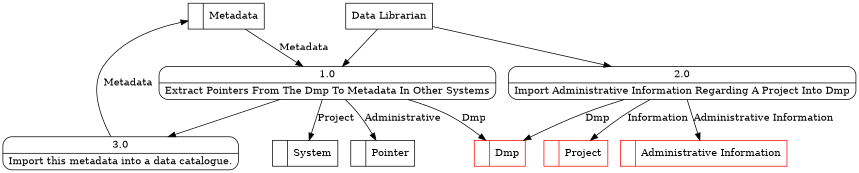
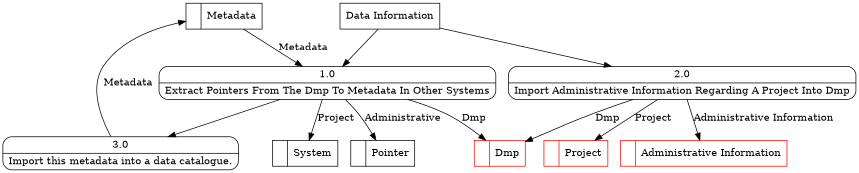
node "Data Librarian": label "Data Librarian" -> "Data Information"
edge "2.0" -> "Project": label "Information" -> "Project"
